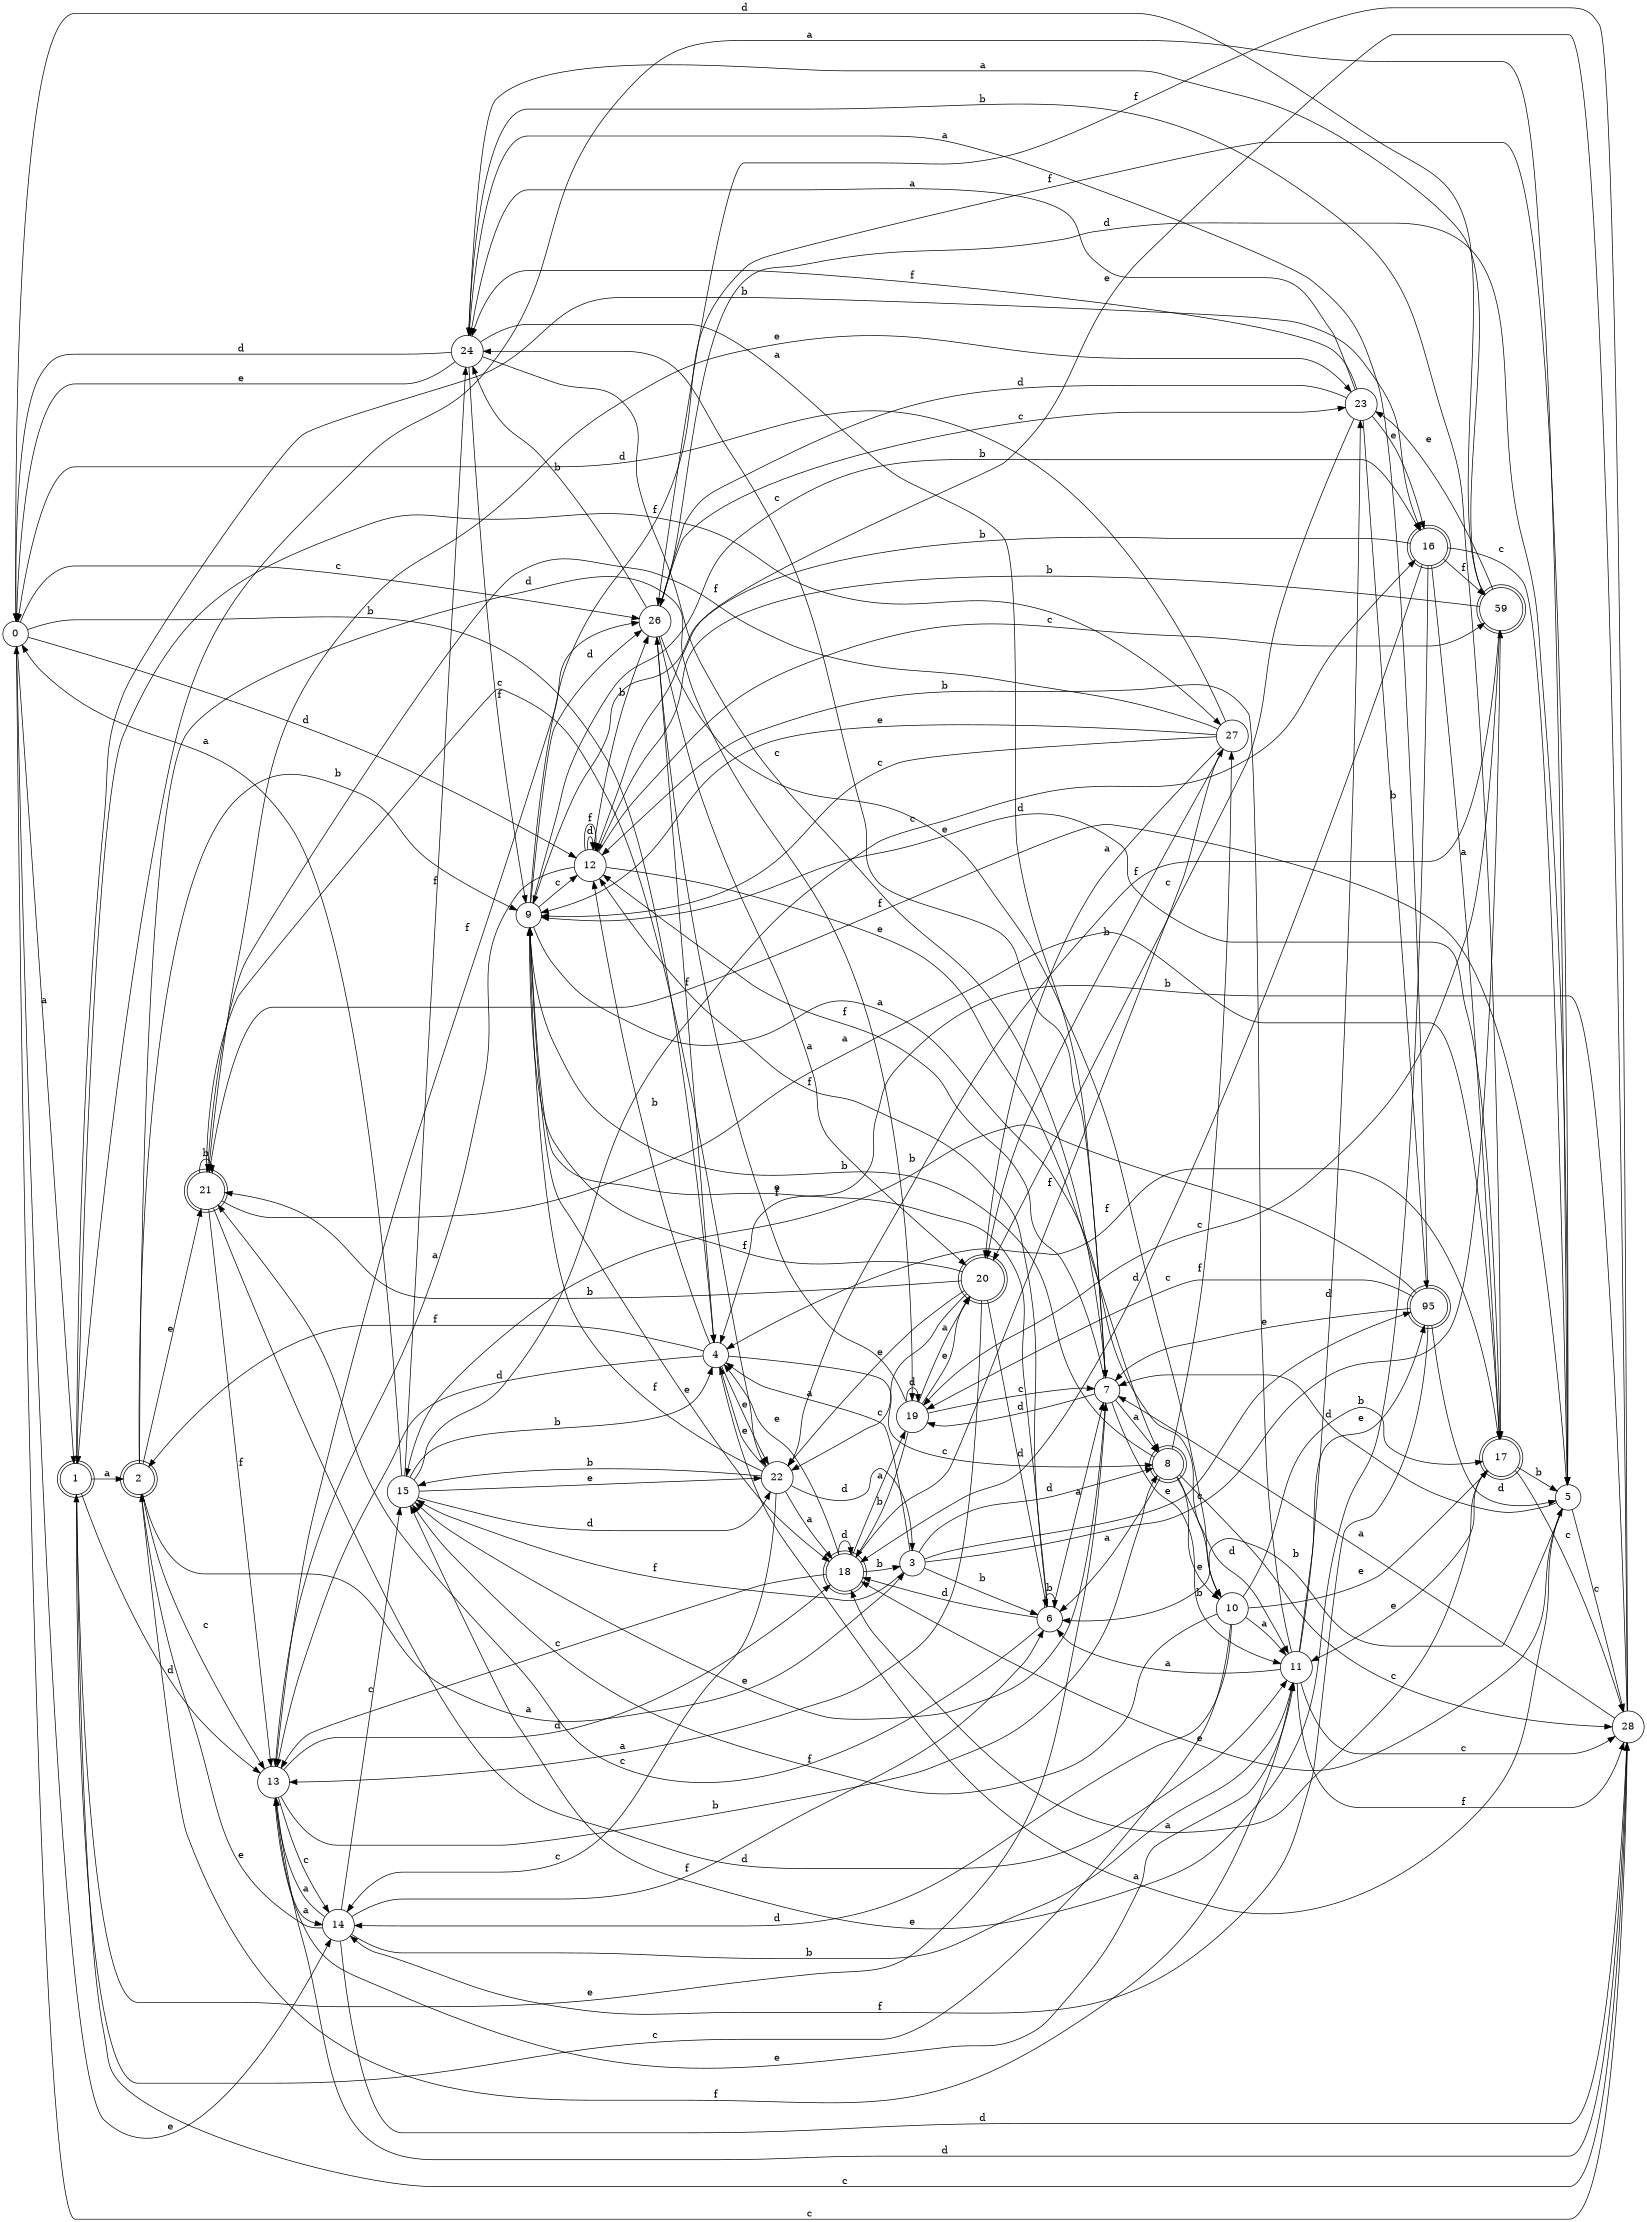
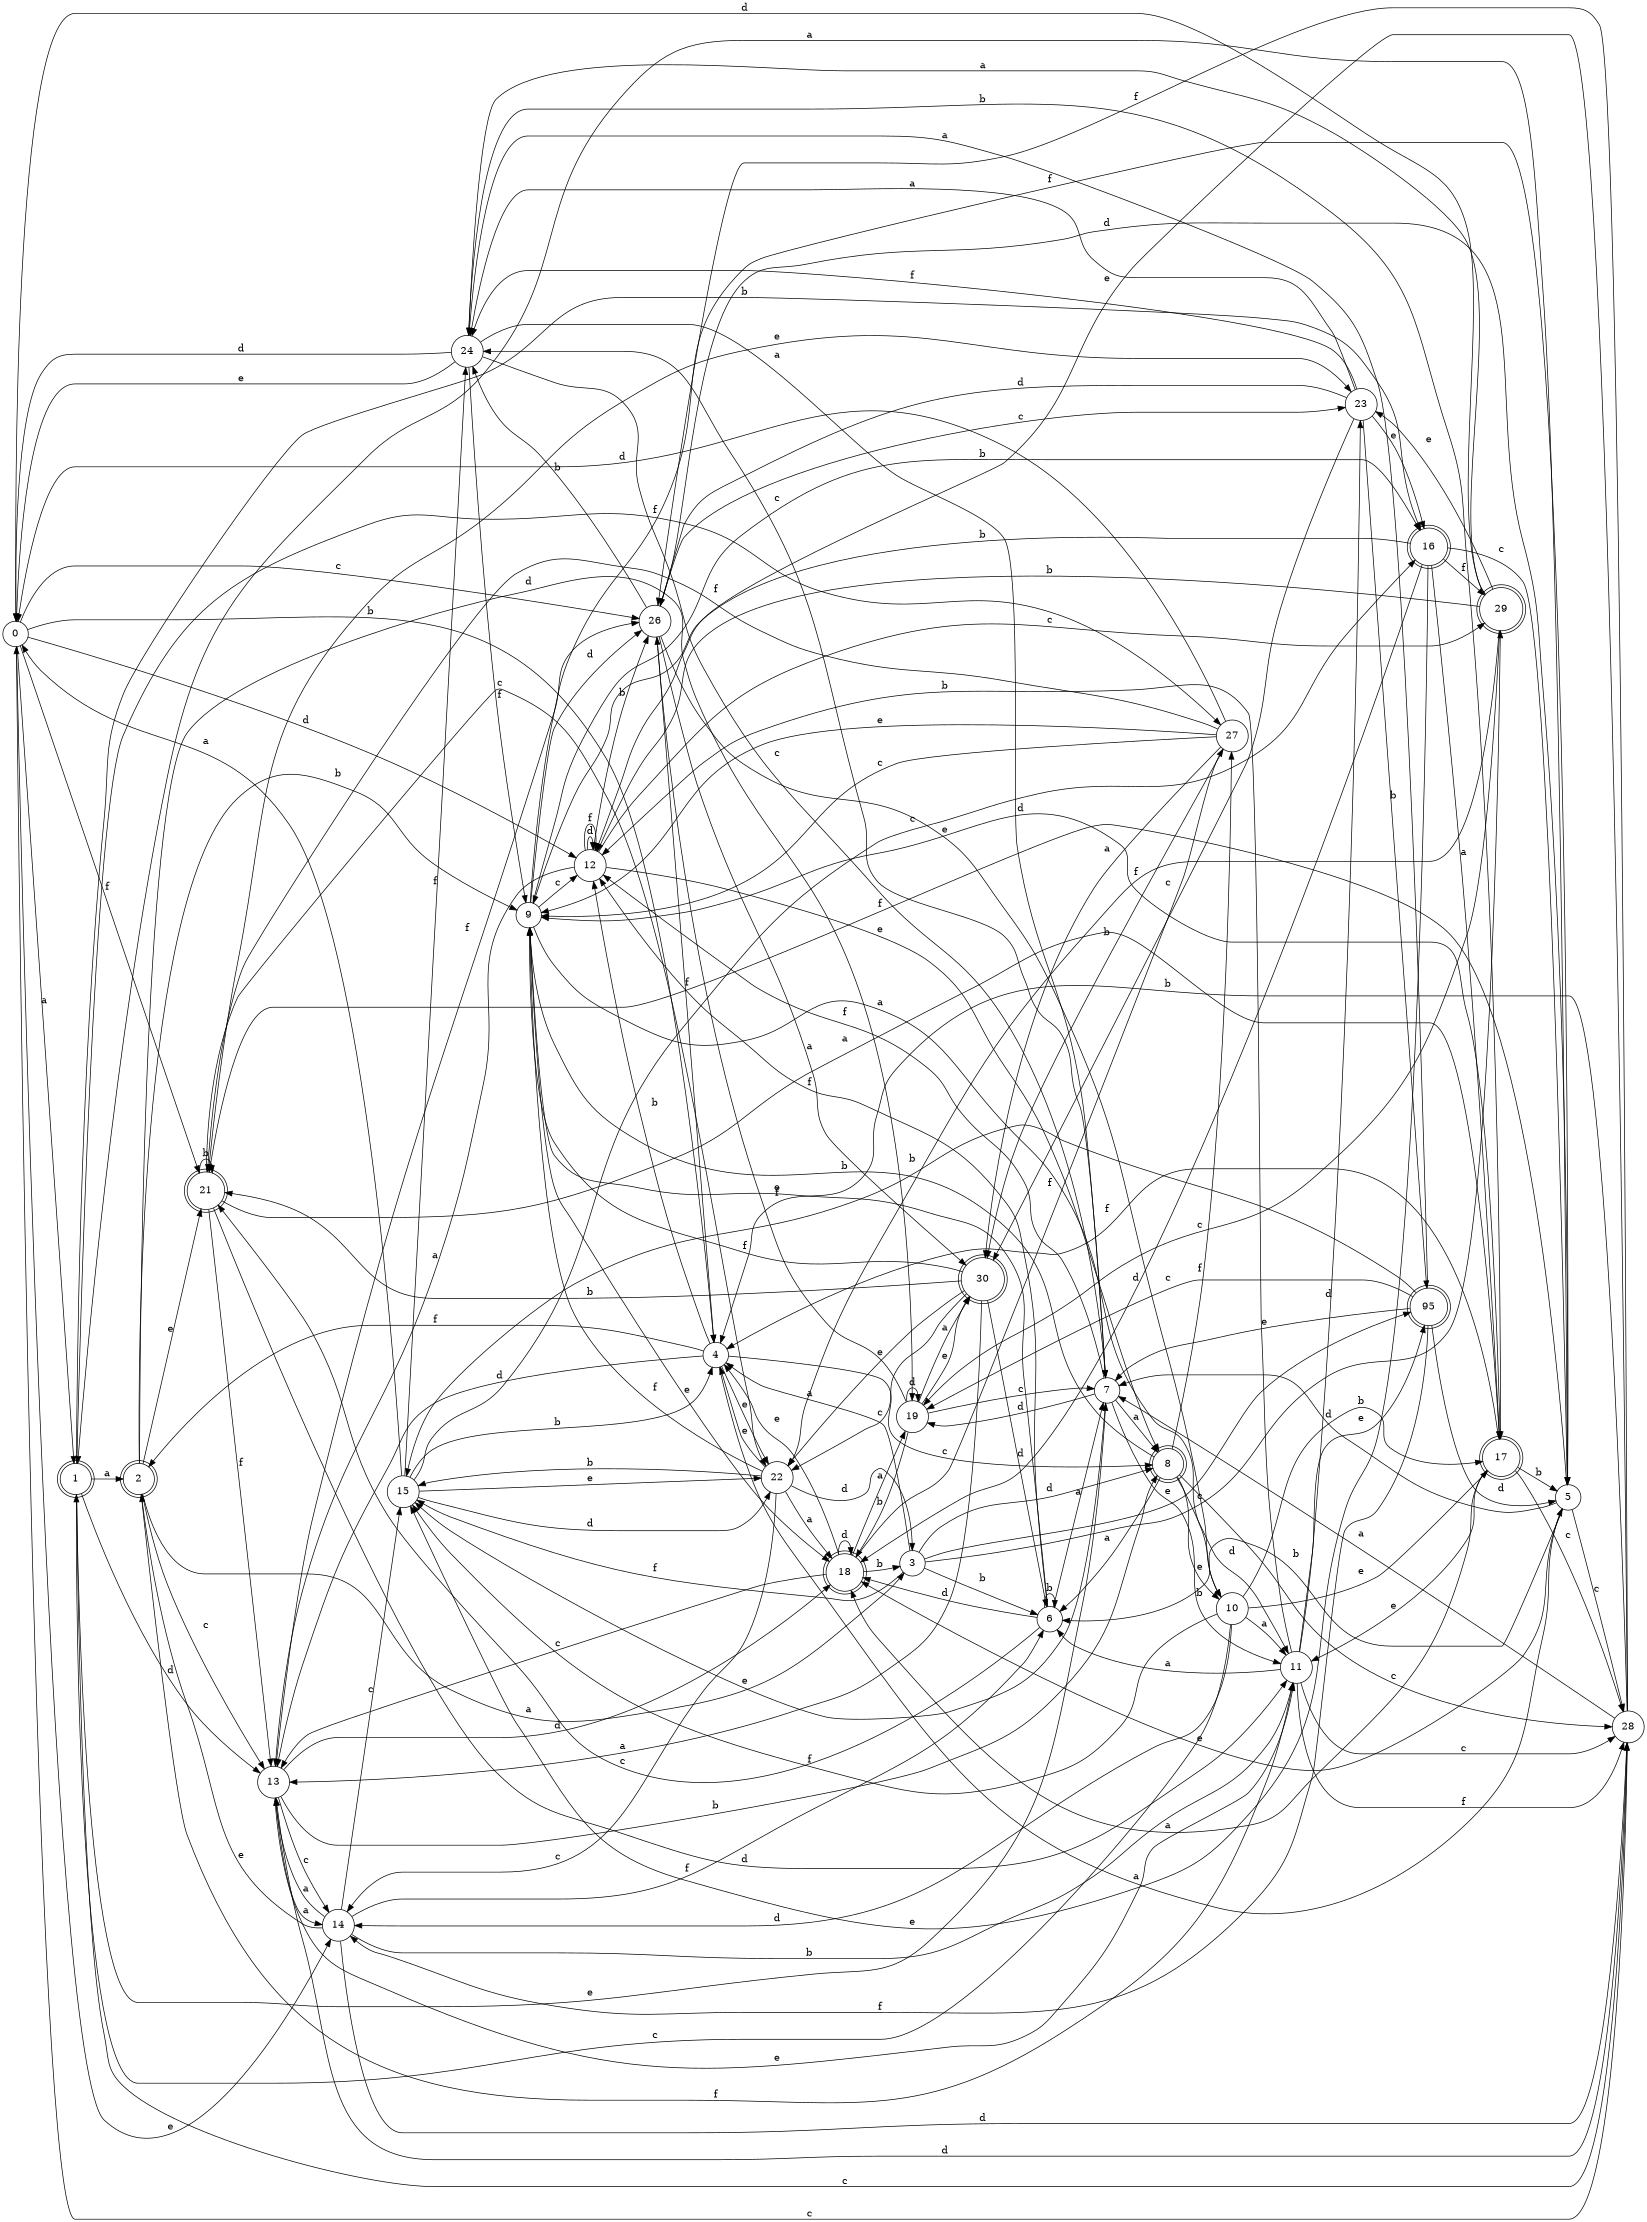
node "59": label "59" -> "29"
edge "0" -> "21": added, label "f"
node "20": label "20" -> "30"
